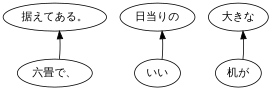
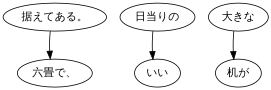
edge "六畳で、" -> "据えてある。": reversed
edge "いい" -> "日当りの": reversed
edge "机が" -> "大きな": reversed
